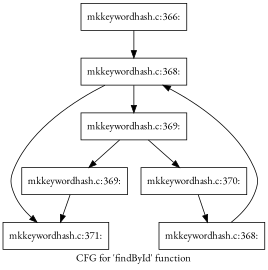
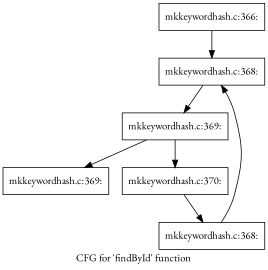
node "mkkeywordhash.c:371:": removed
